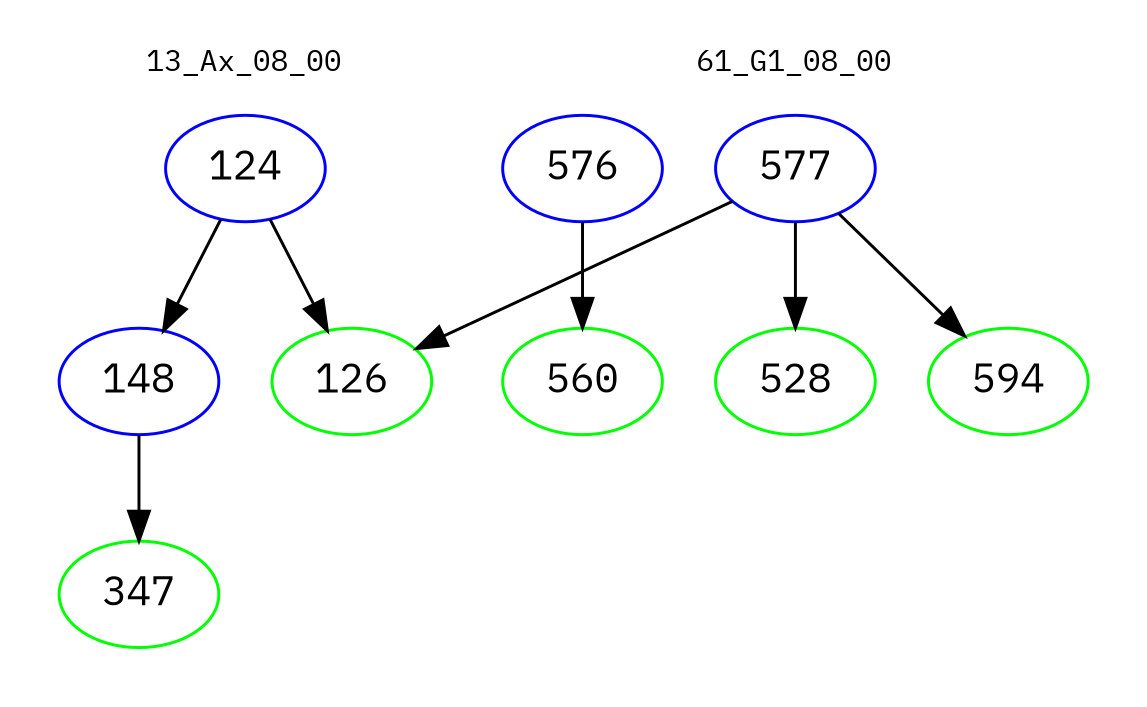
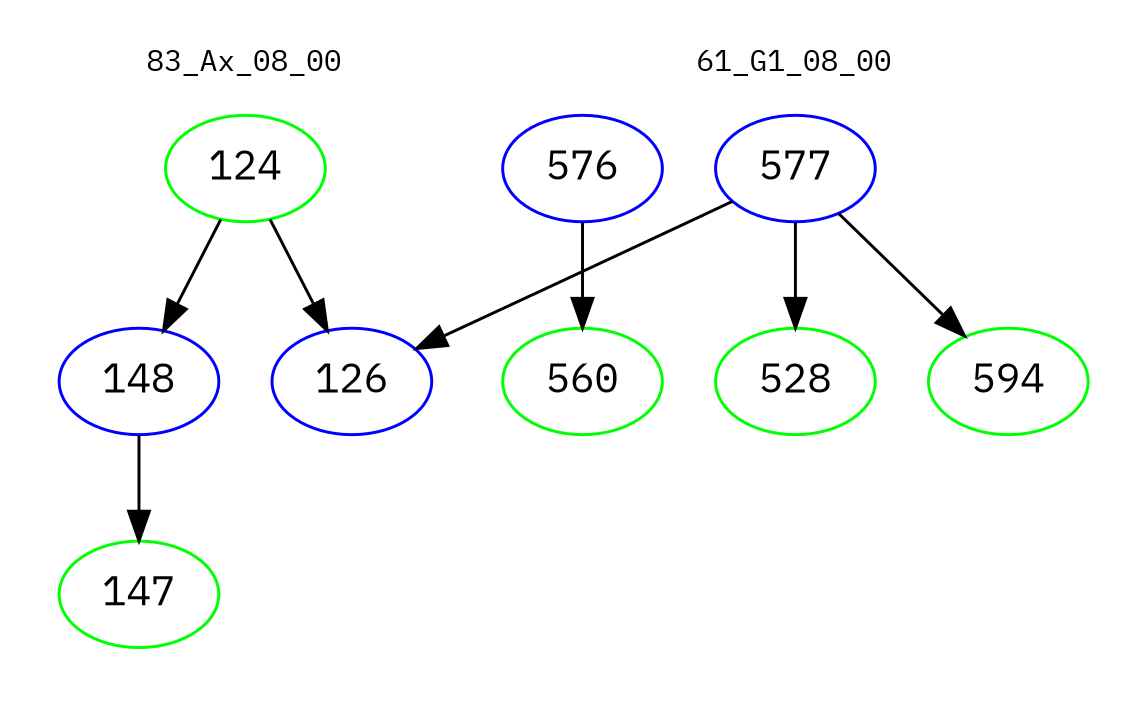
cluster "13_Ax_08_00": label "13_Ax_08_00" -> "83_Ax_08_00"
node "124": color blue -> green
node "126": color green -> blue
node "347": label "347" -> "147"
